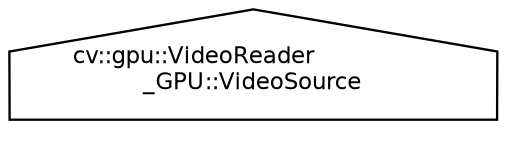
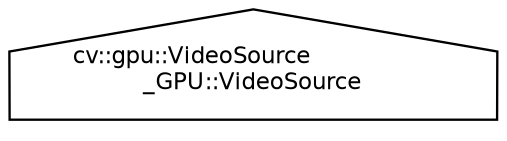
node "cv::gpu::VideoReader _GPU::VideoSource": label "cv::gpu::VideoReader _GPU::VideoSource" -> "cv::gpu::VideoSource _GPU::VideoSource"
